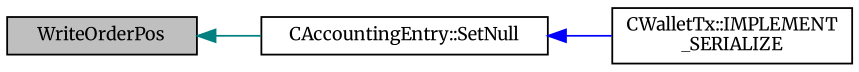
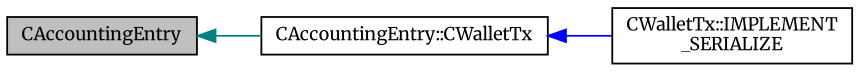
node "WriteOrderPos": label "WriteOrderPos" -> "CAccountingEntry"
node "CAccountingEntry::SetNull": label "CAccountingEntry::SetNull" -> "CAccountingEntry::CWalletTx"
